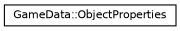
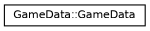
node "GameData::ObjectProperties": label "GameData::ObjectProperties" -> "GameData::GameData"
